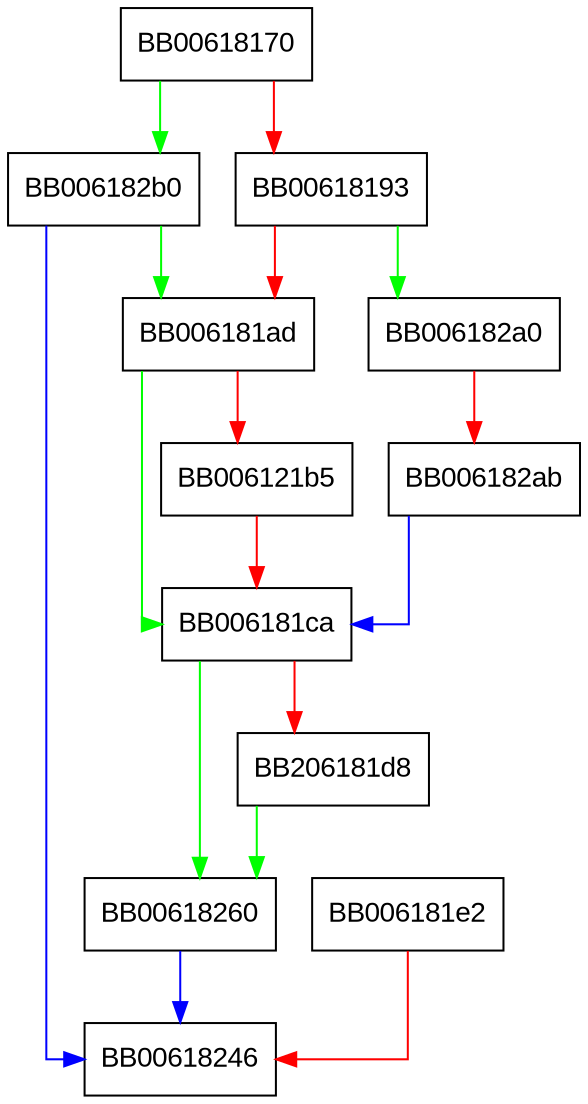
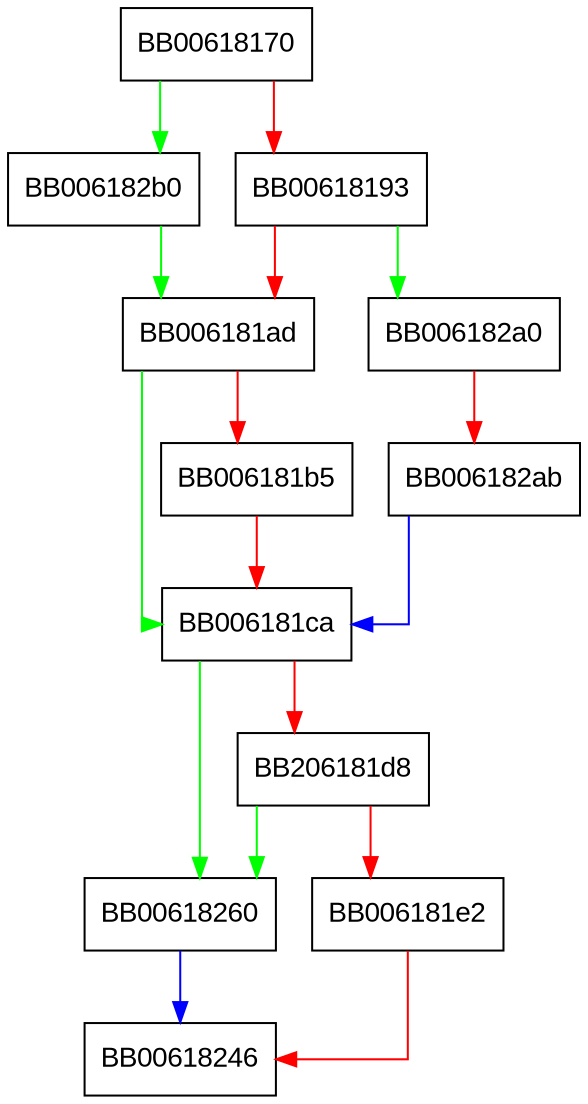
node "BB006121b5": label "BB006121b5" -> "BB006181b5"
edge "BB006182b0" -> "BB00618246": removed
edge "BB206181d8" -> "BB006181e2": added
